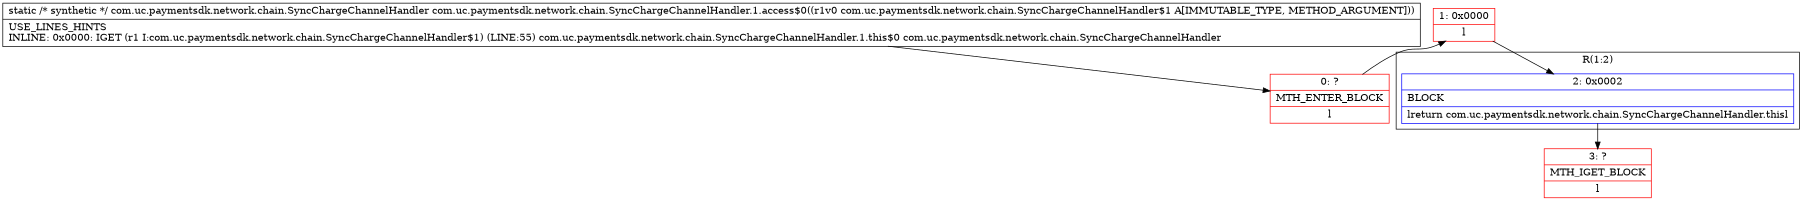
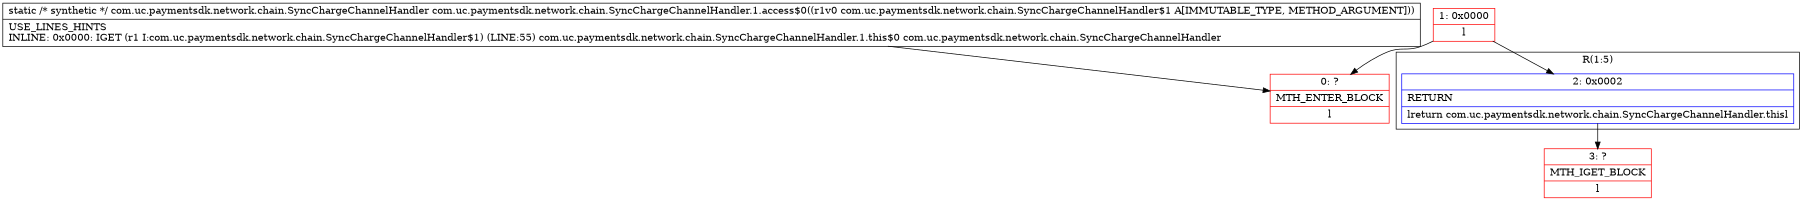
edge "0: ?" -> "1: 0x0000": reversed
cluster "R(1:2)": label "R(1:2)" -> "R(1:5)"
node "2: 0x0002": text "BLOCK" -> "RETURN"
